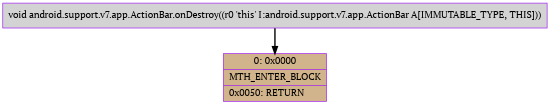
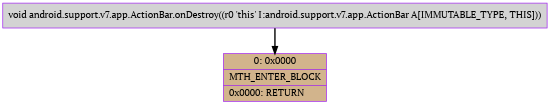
node "0: 0x0000": text "0x0050: RETURN" -> "0x0000: RETURN"
